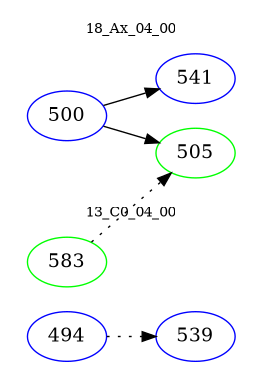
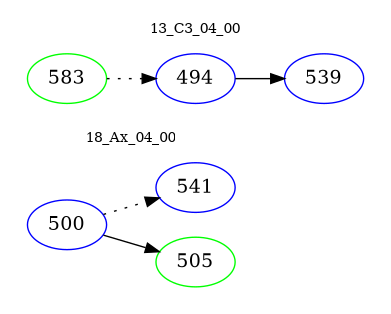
edge "500" -> "541": style solid -> dotted
edge "583" -> "505": now "583" -> "494"
cluster "13_C0_04_00": label "13_C0_04_00" -> "13_C3_04_00"
edge "494" -> "539": style dotted -> solid
